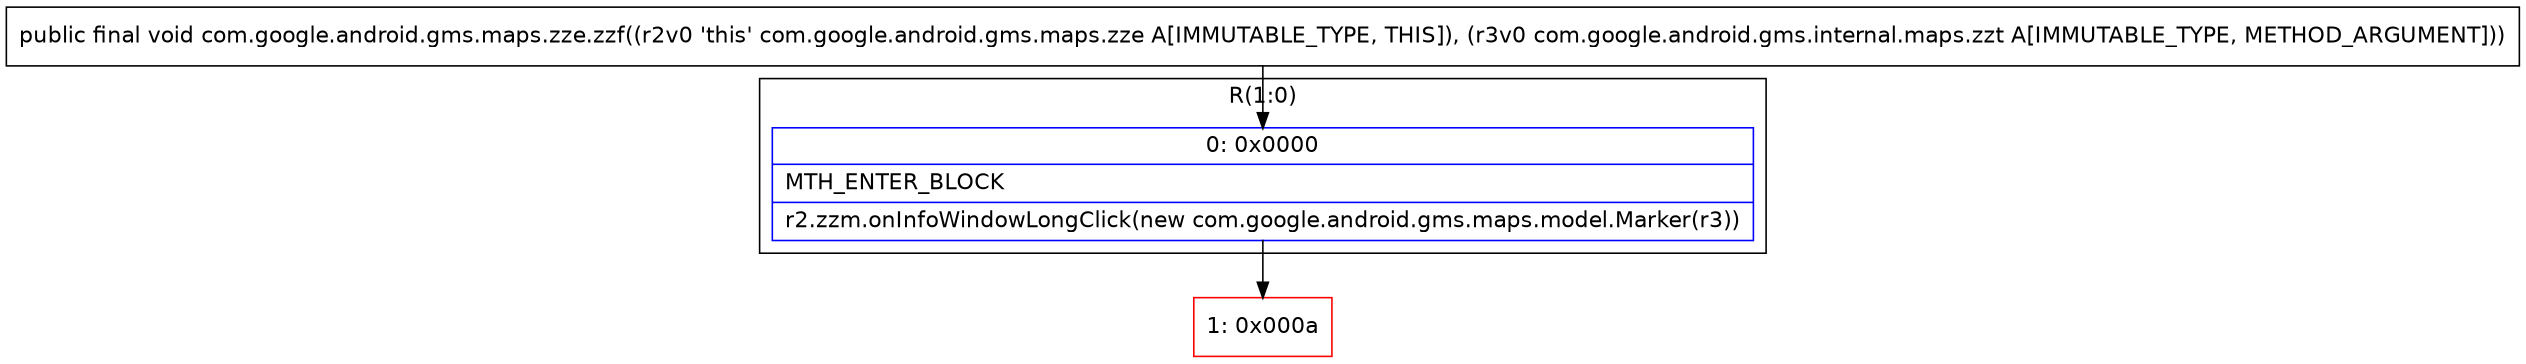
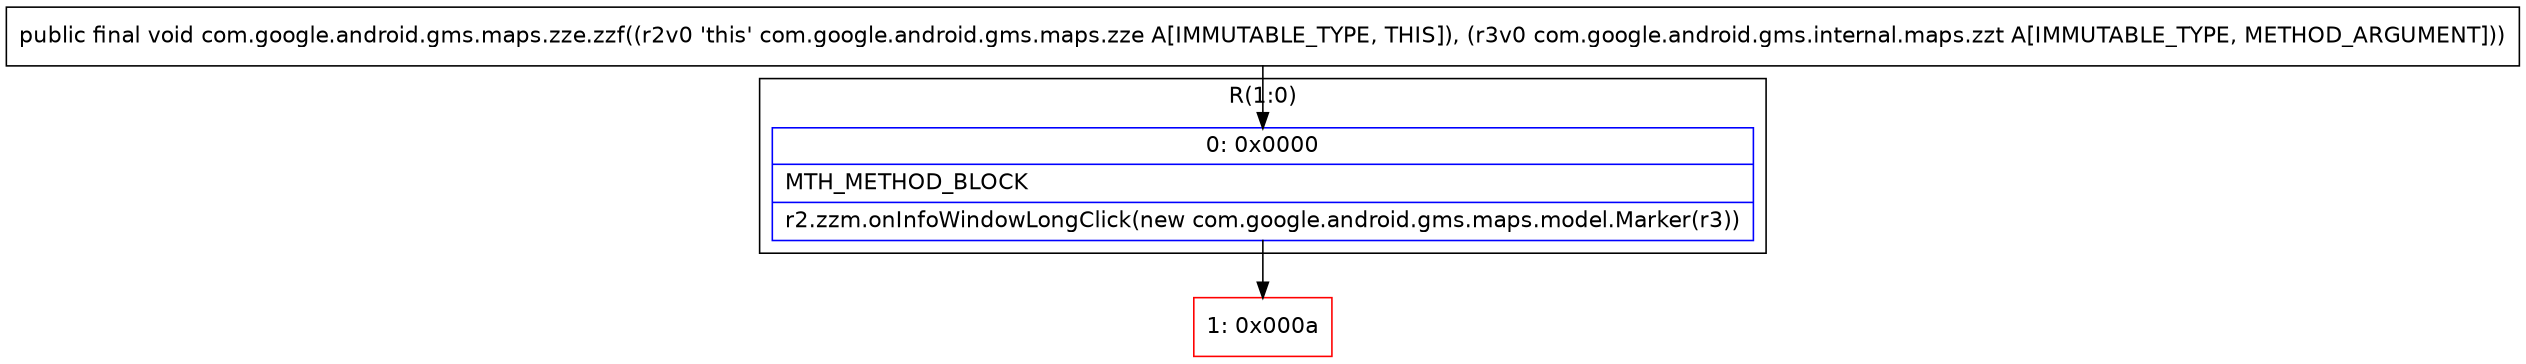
node "0: 0x0000": text "MTH_ENTER_BLOCK" -> "MTH_METHOD_BLOCK"
